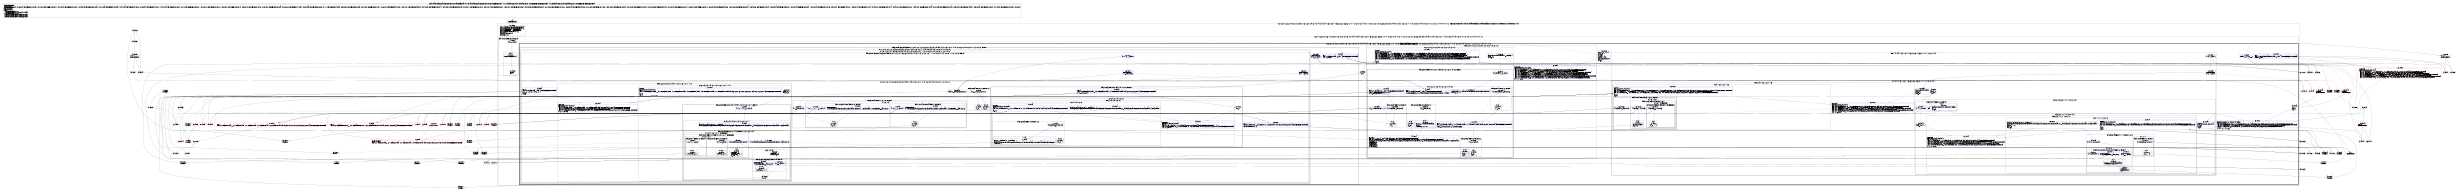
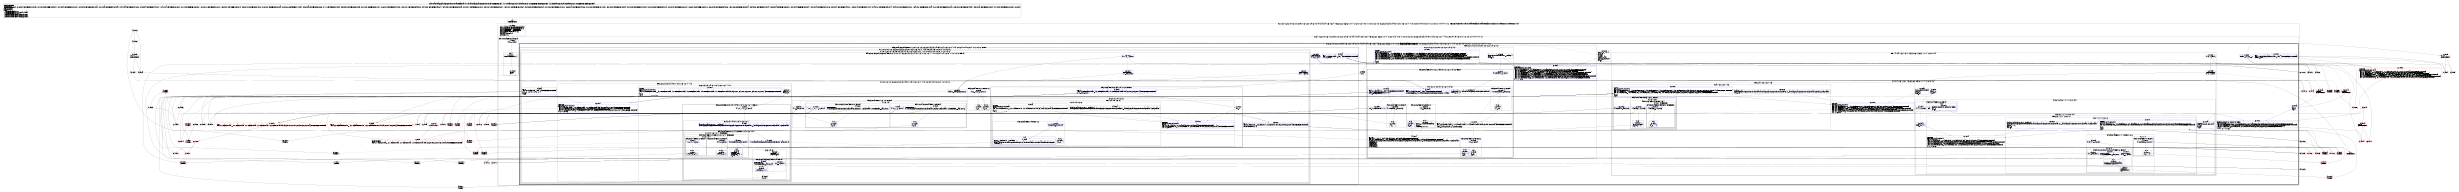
node "223: 0x010e": added
node "351: 0x0277": text "REMOVE" -> "SYNTHETIC"
